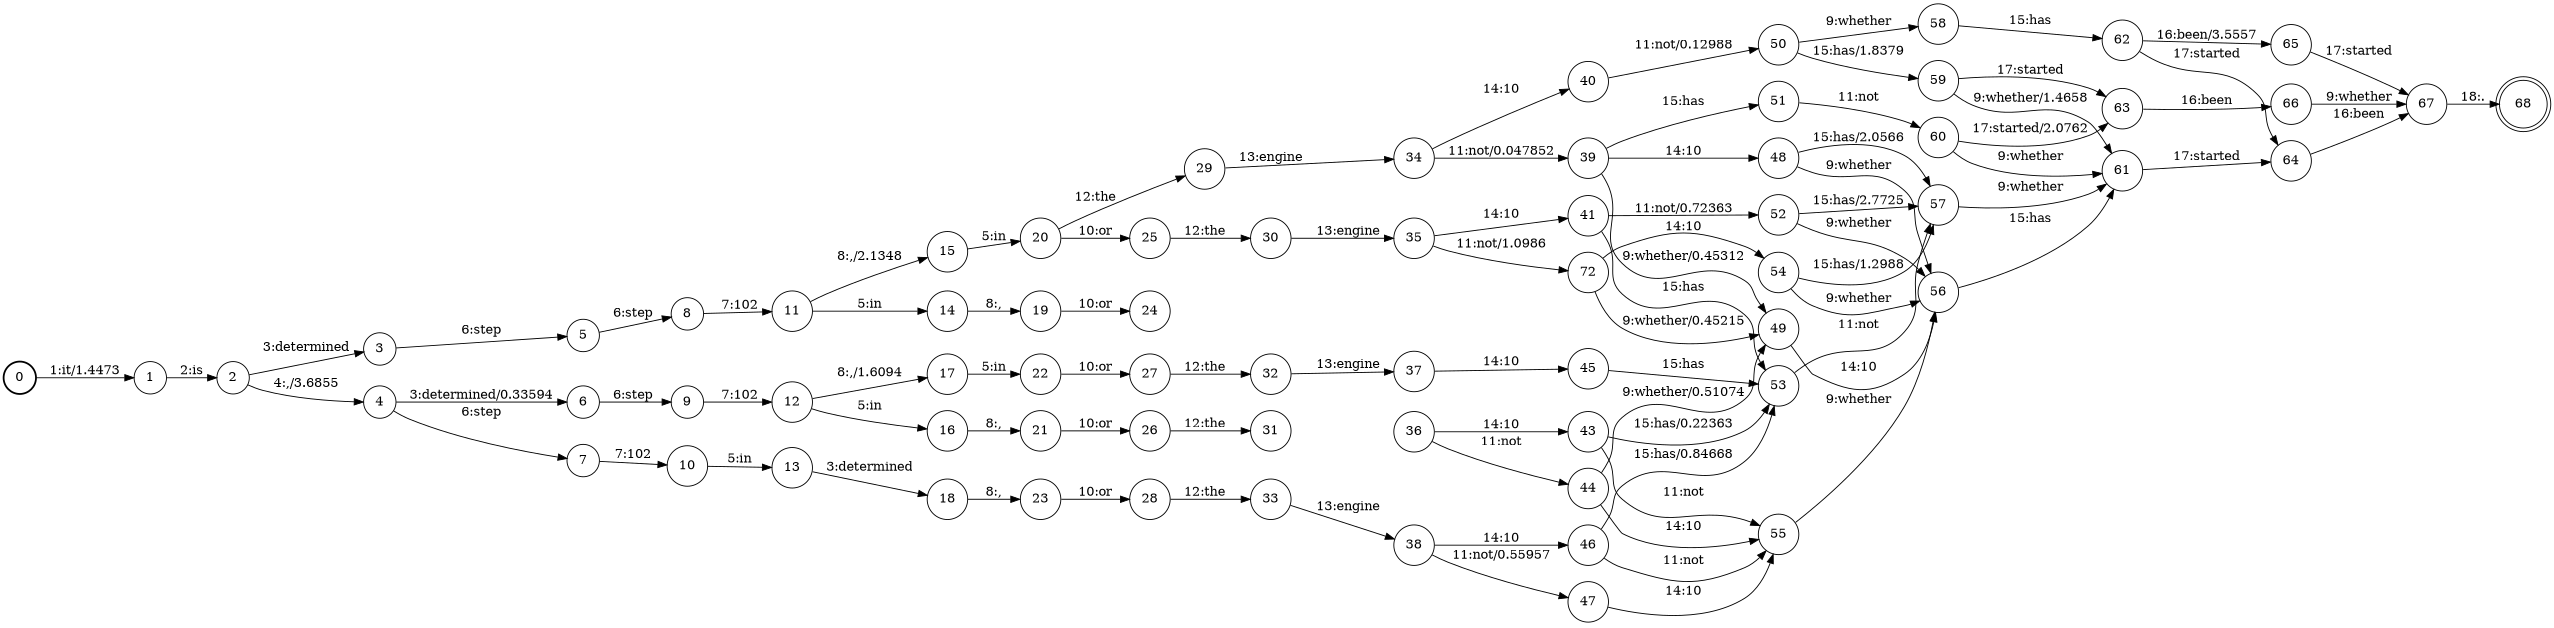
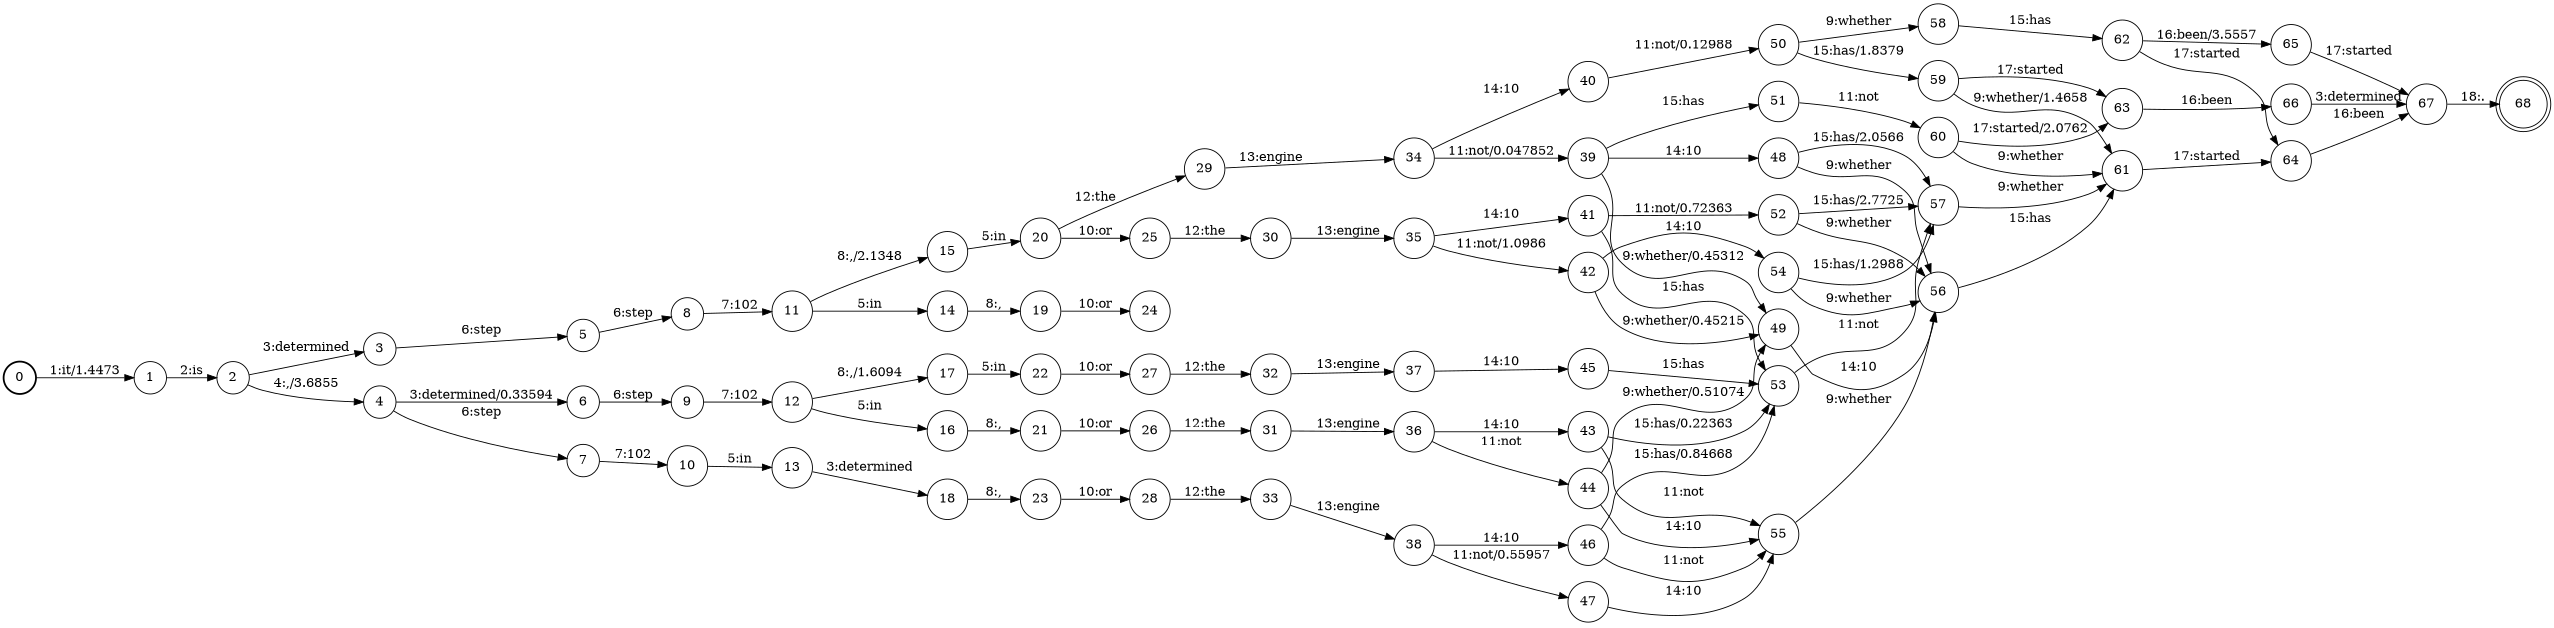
edge "66" -> "67": label "9:whether" -> "3:determined"
node "72": label "72" -> "42"
edge "31" -> "36": added, label "13:engine"
